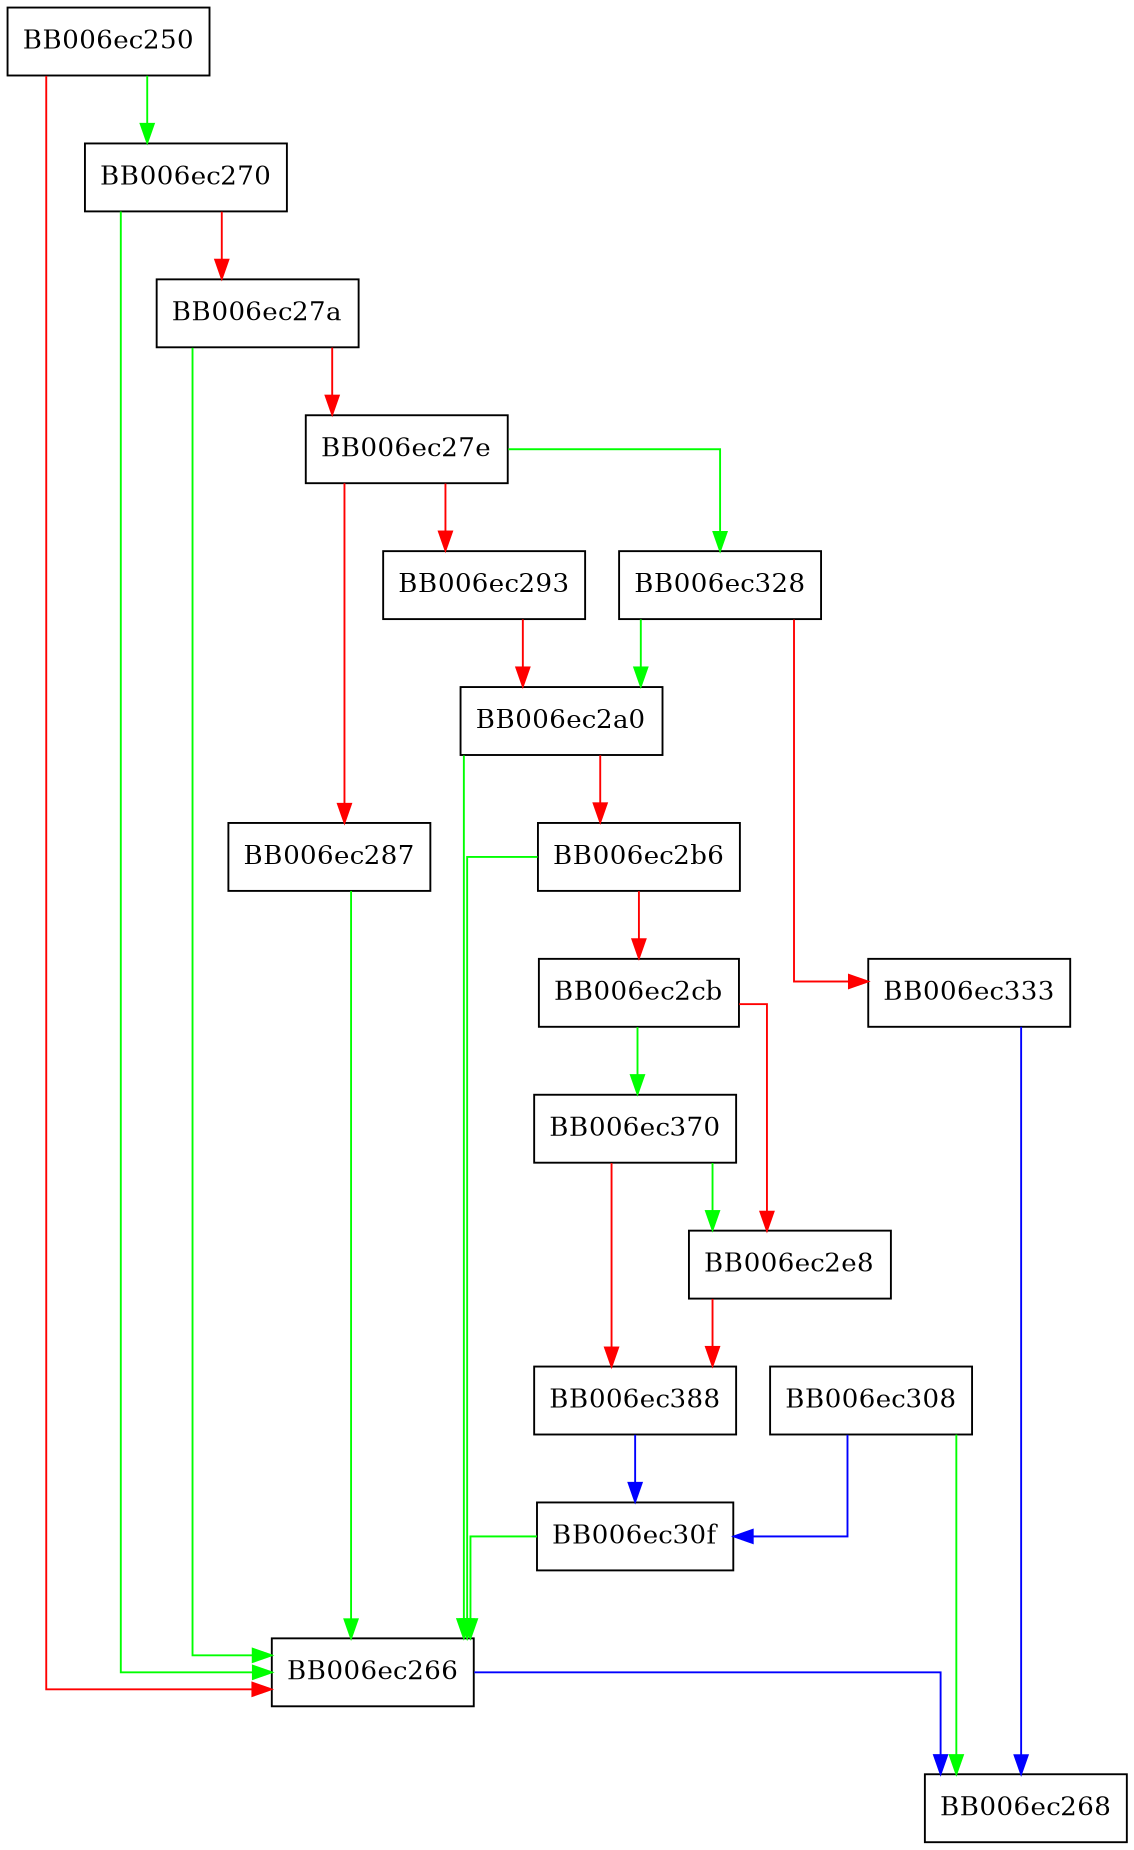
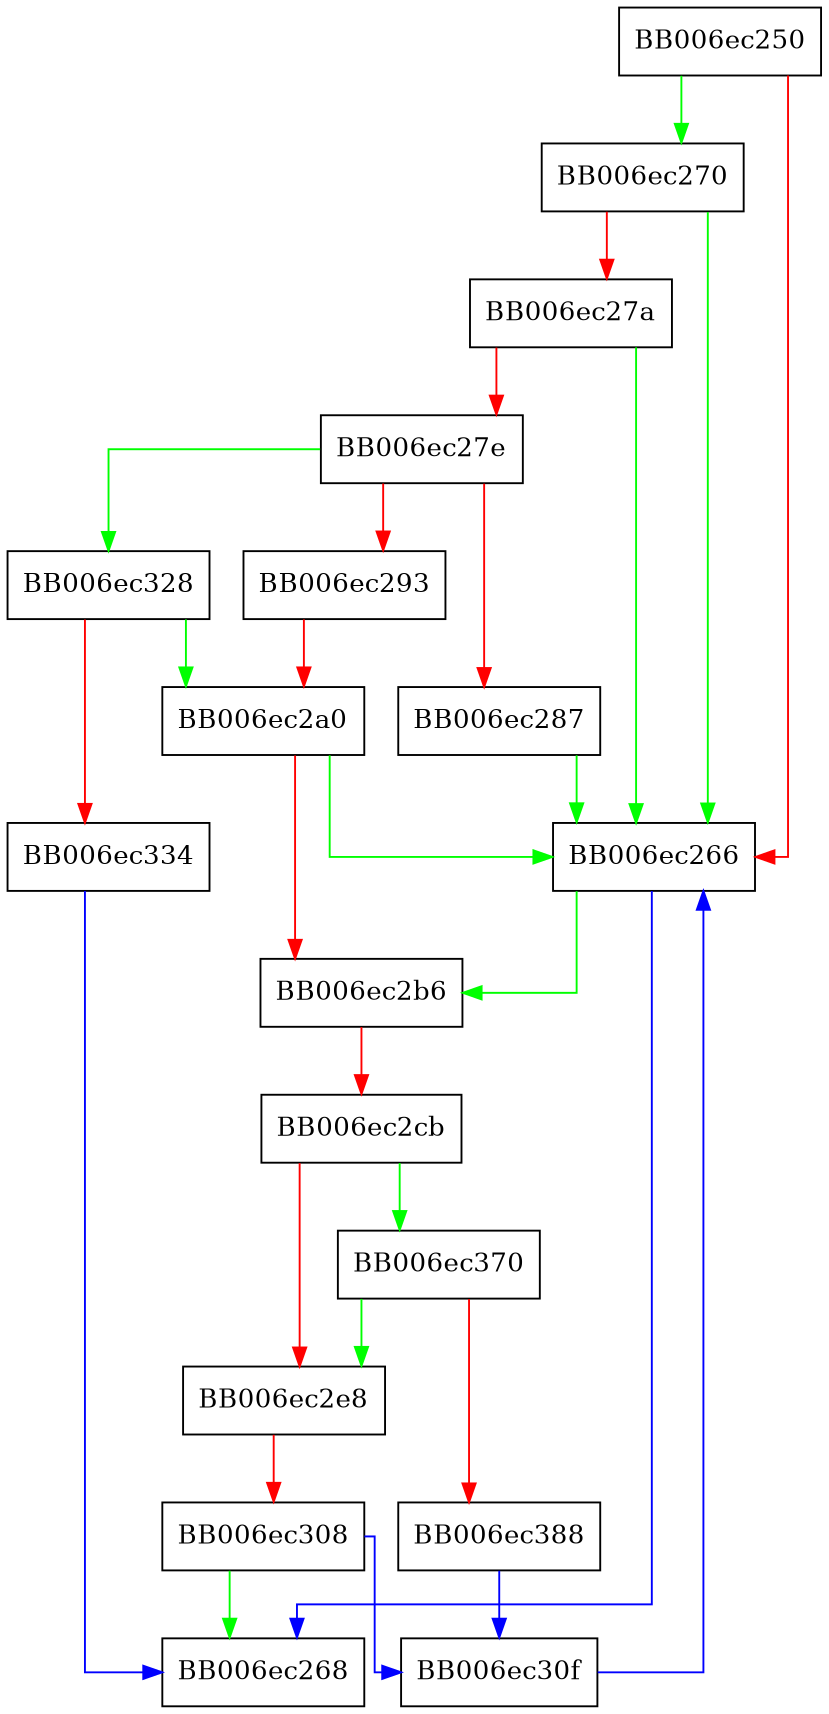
node "BB006ec333": label "BB006ec333" -> "BB006ec334"
edge "BB006ec2b6" -> "BB006ec266": reversed
edge "BB006ec2e8" -> "BB006ec388": now "BB006ec2e8" -> "BB006ec308"
edge "BB006ec30f" -> "BB006ec266": color green -> blue
